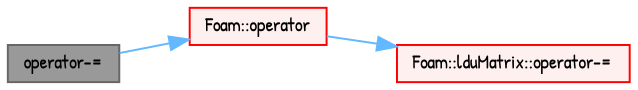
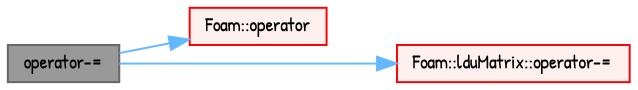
edge "Foam::operator" -> "Foam::lduMatrix::operator-=": now "operator-=" -> "Foam::lduMatrix::operator-="
